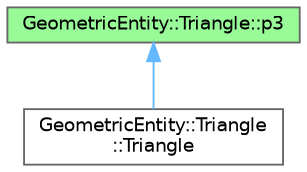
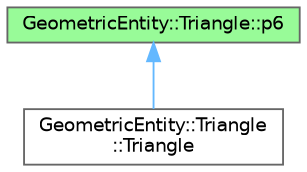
node "GeometricEntity::Triangle::p3": label "GeometricEntity::Triangle::p3" -> "GeometricEntity::Triangle::p6"
